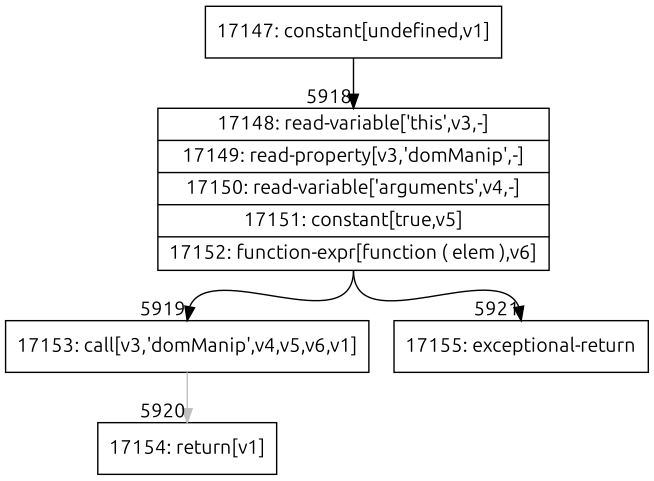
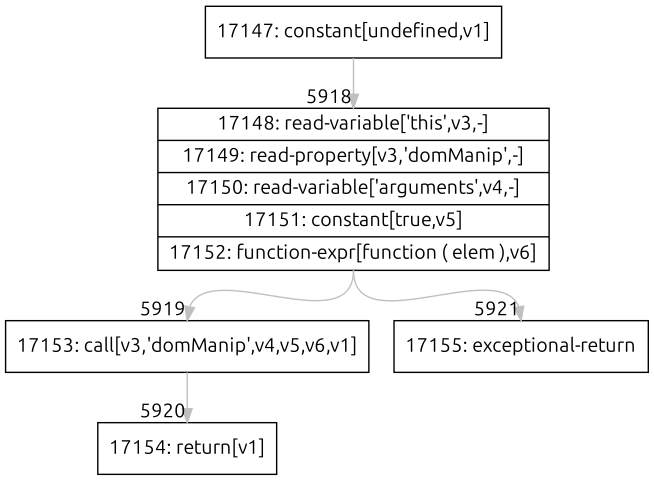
edge "17147: constant[undefined,v1]" -> "17148: read-variable['this',v3,-]": color black -> gray
edge "17148: read-variable['this',v3,-]" -> "17153: call[v3,'domManip',v4,v5,v6,v1]": color black -> gray
edge "17148: read-variable['this',v3,-]" -> "17155: exceptional-return": color black -> gray
